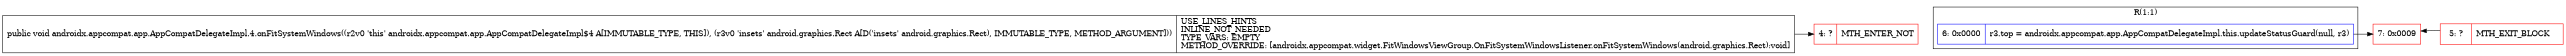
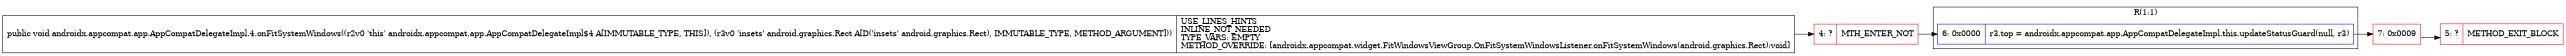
edge "5: ?" -> "7: 0x0009": reversed
edge "4: ?" -> "6: 0x0000": added
node "5: ?": text "MTH_EXIT_BLOCK" -> "METHOD_EXIT_BLOCK"
